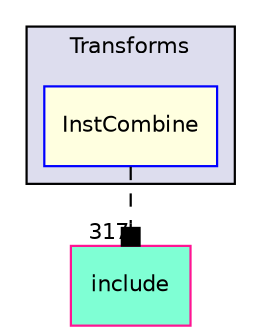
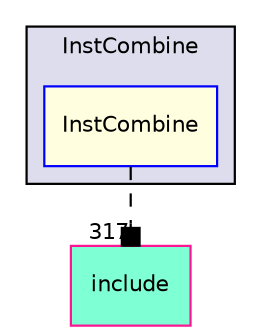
cluster "Transforms": label "Transforms" -> "InstCombine"
